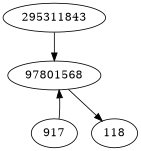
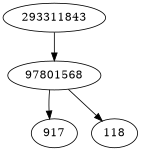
node "295311843": label "295311843" -> "293311843"
edge "917" -> "97801568": reversed
